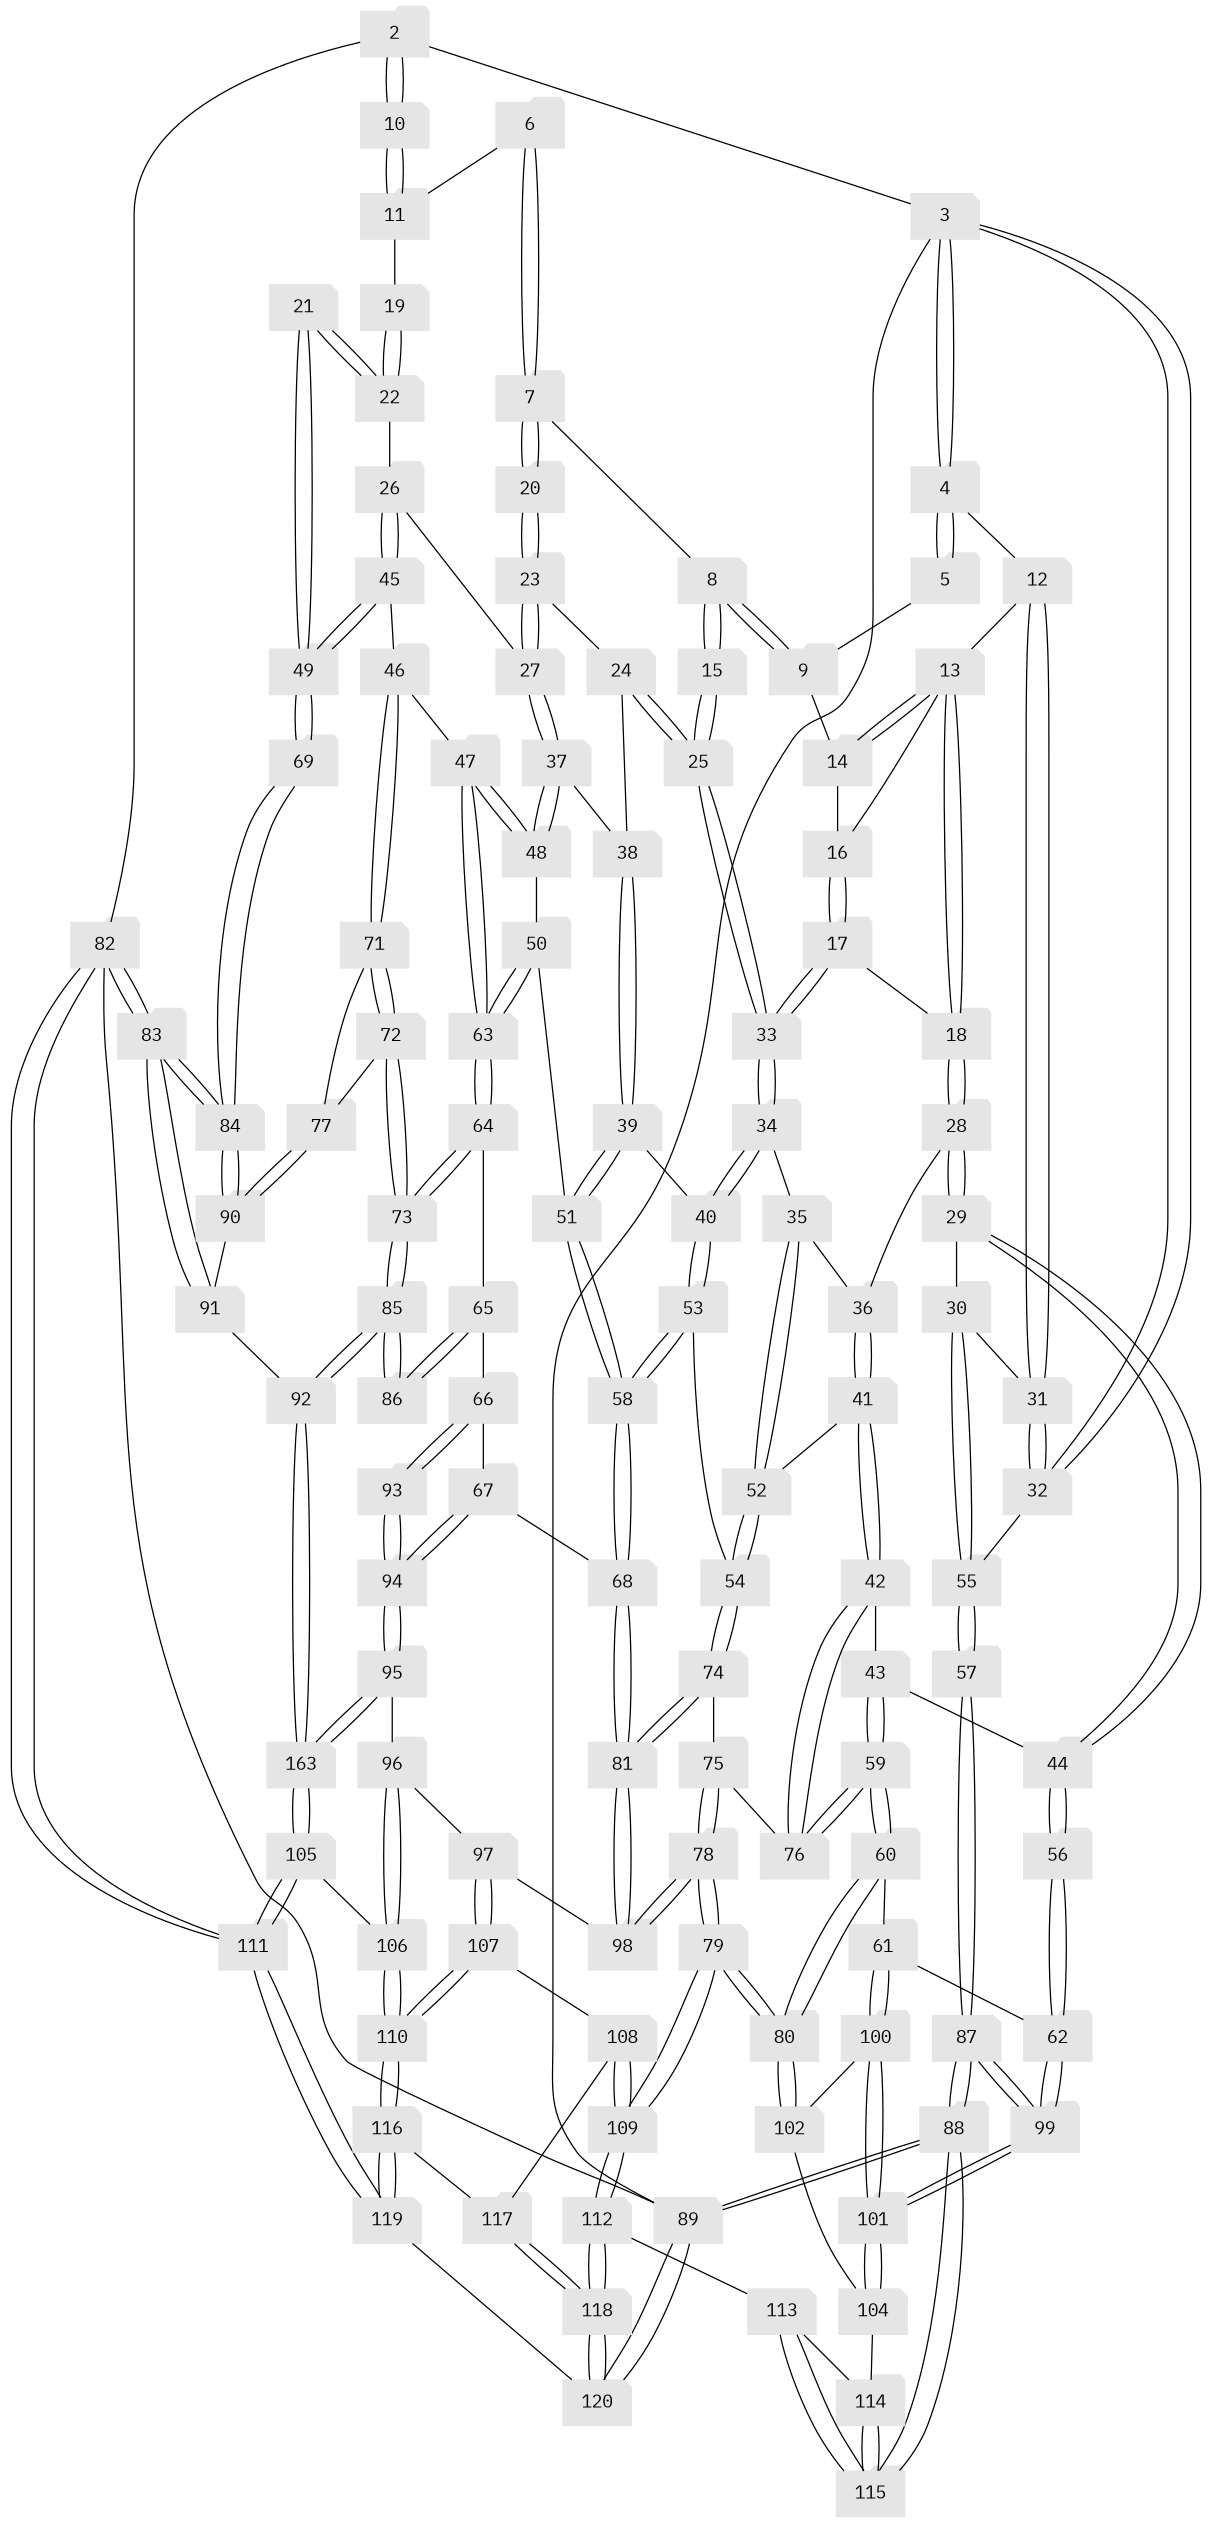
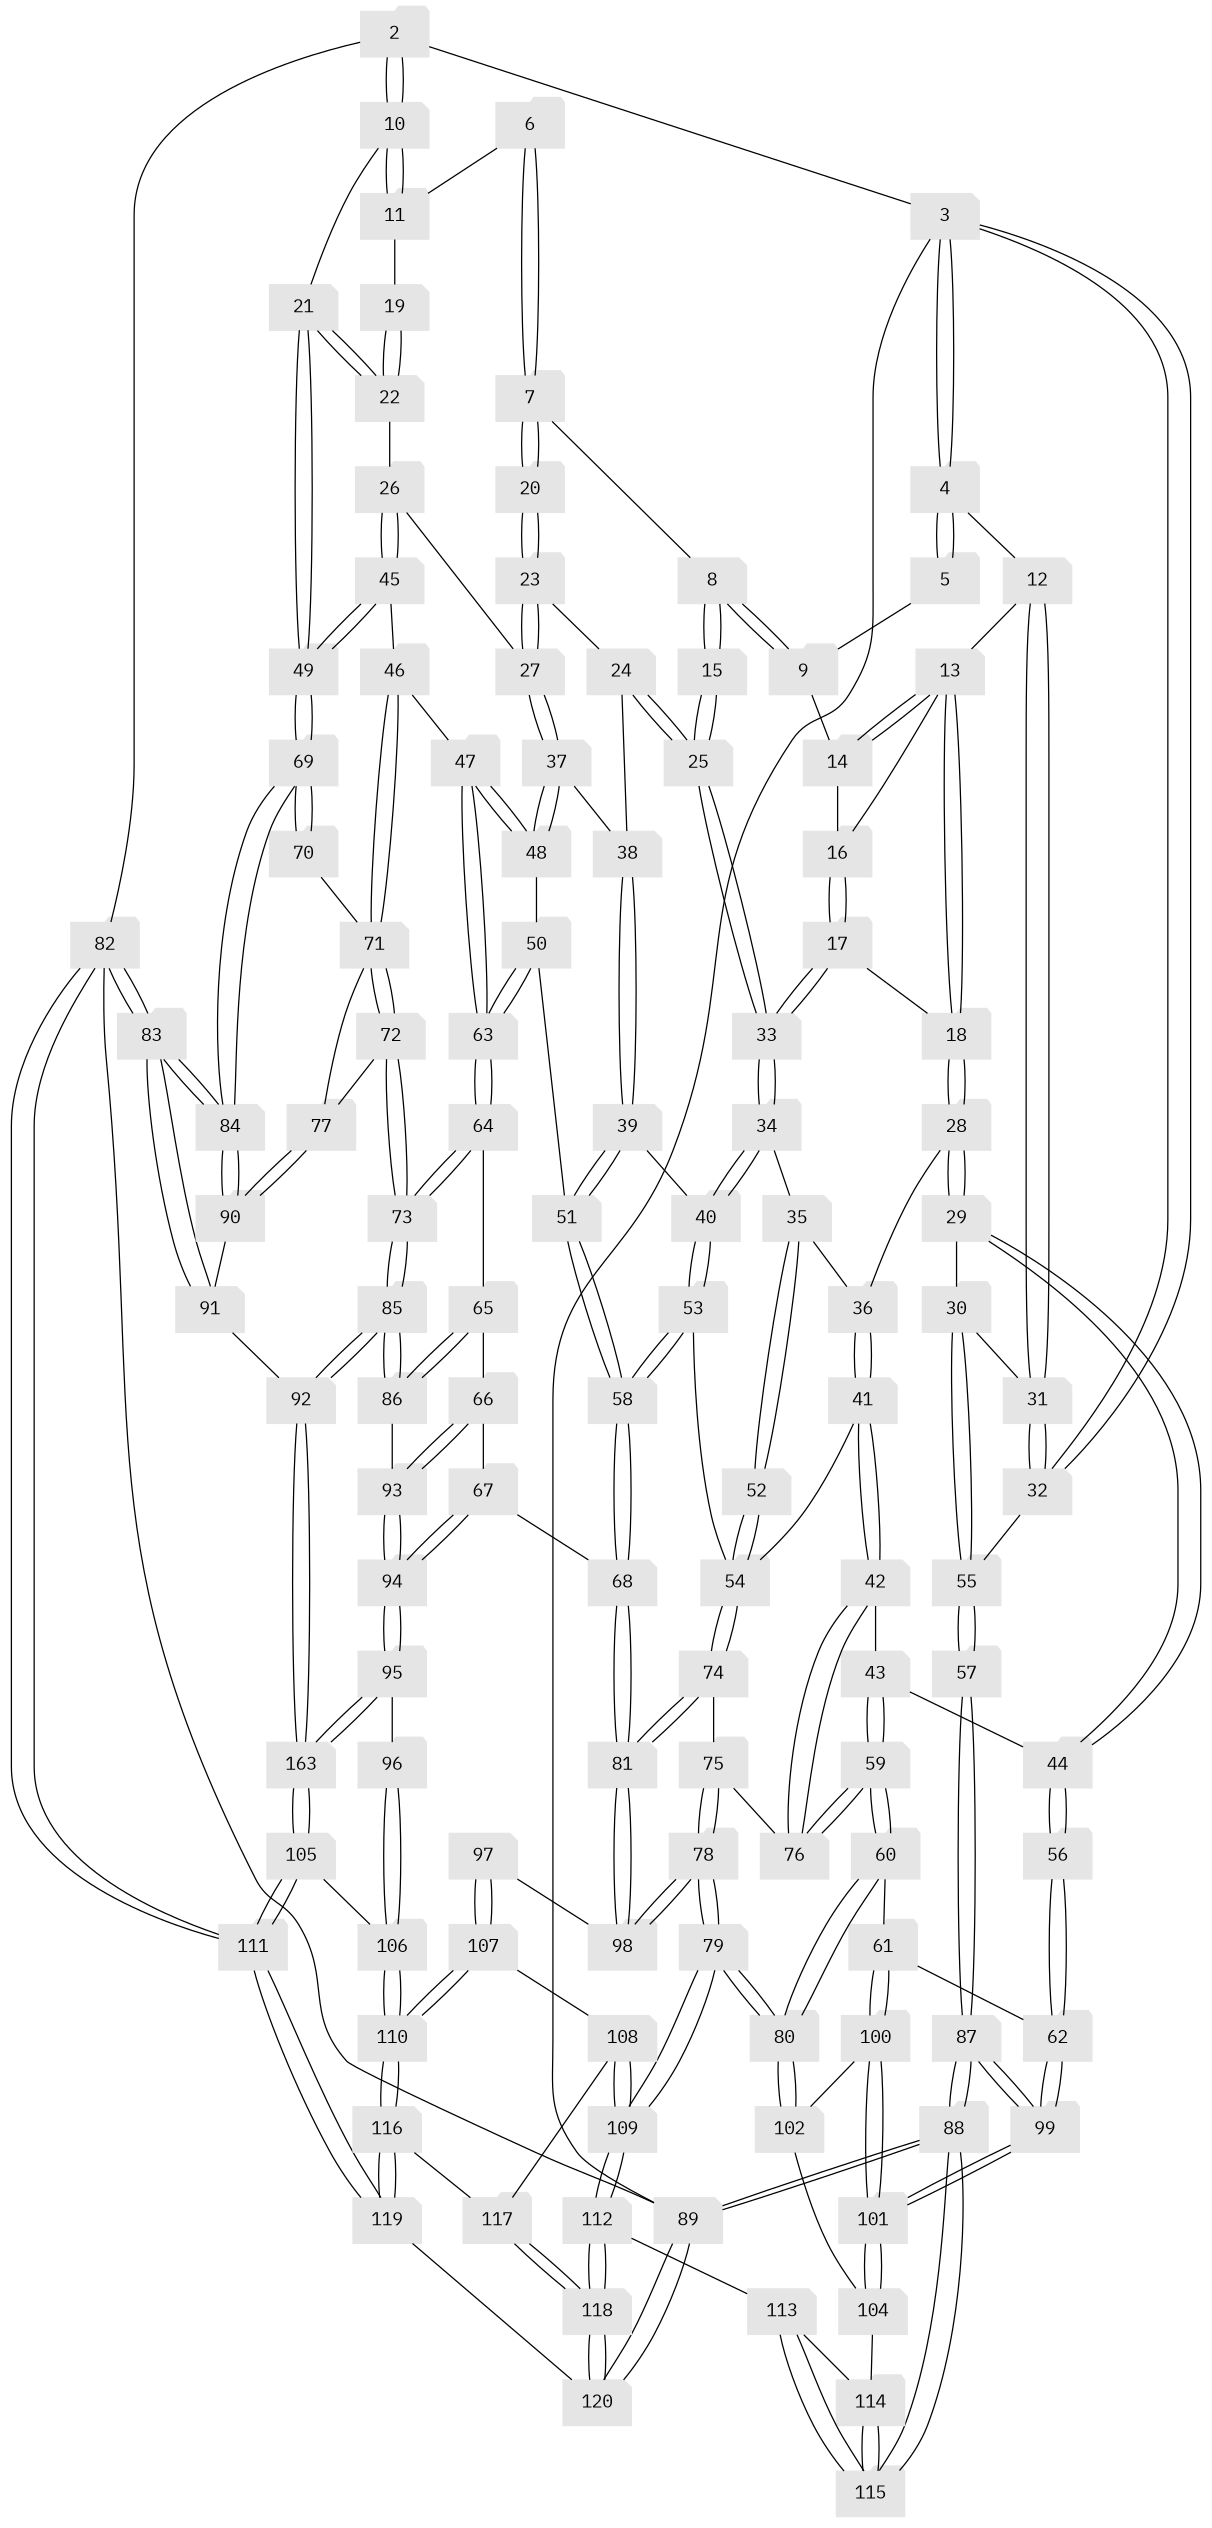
edge "10" -- "21": added
node "70": added
edge "86" -- "93": added
edge "41" -- "52": now "41" -- "54"
edge "96" -- "97": removed
